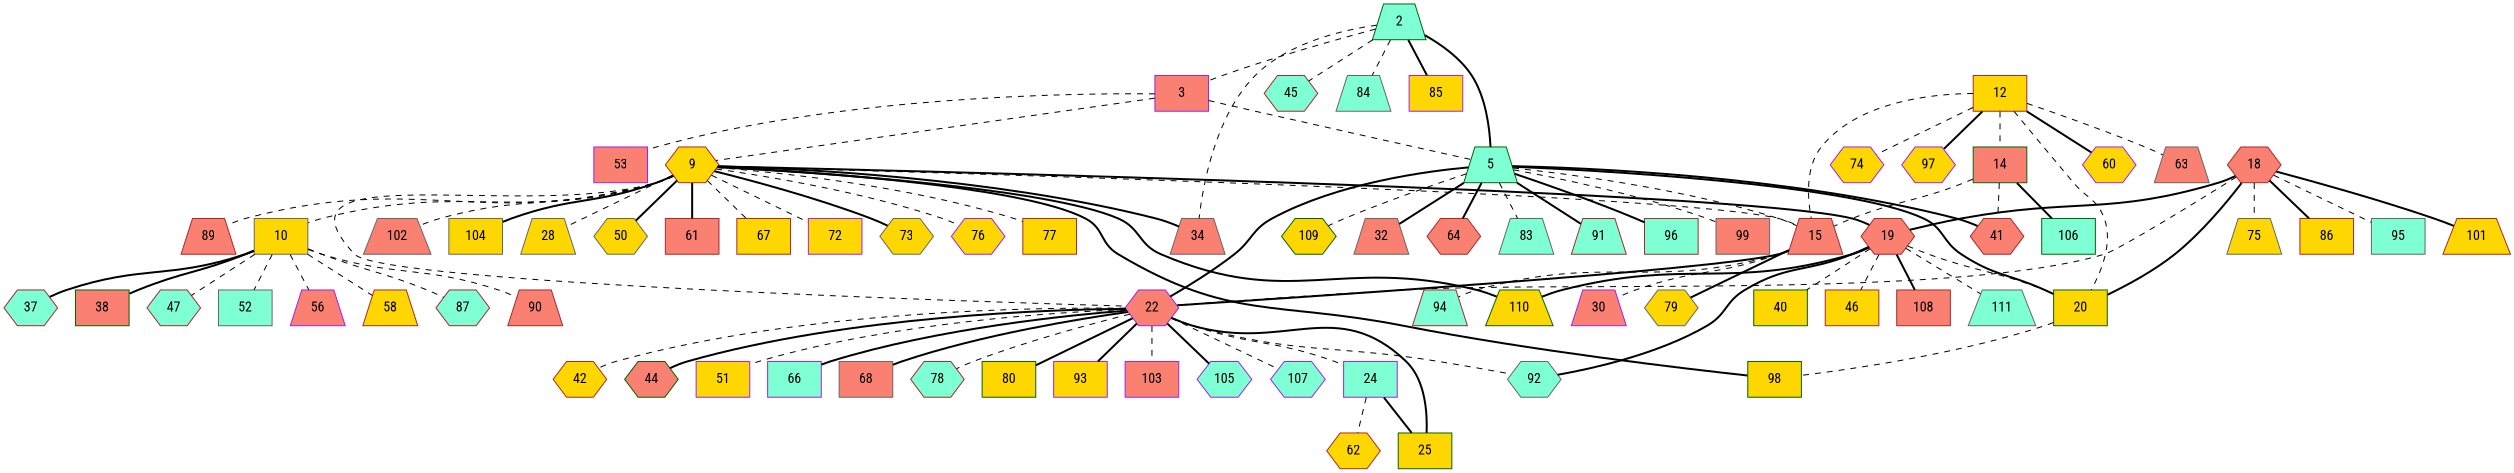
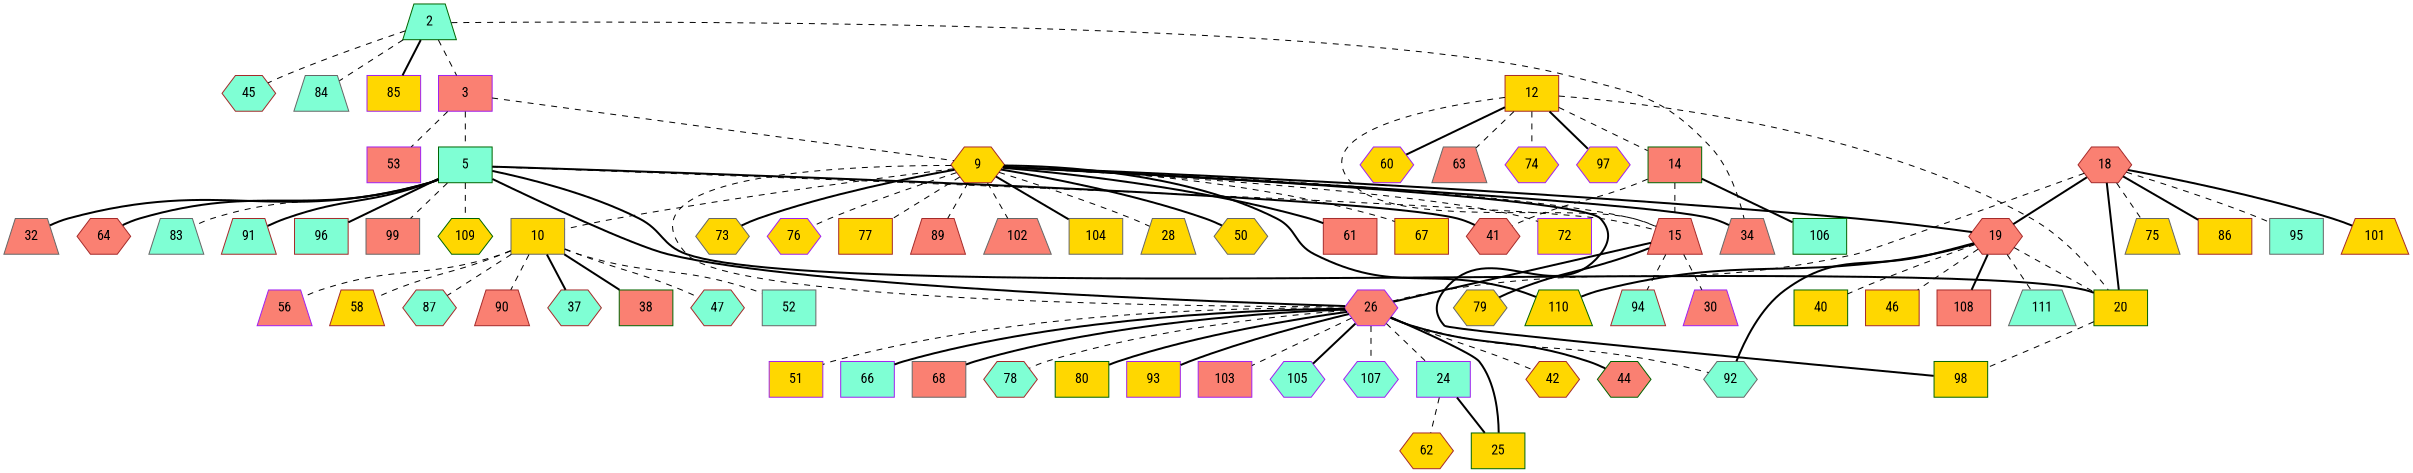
edge "2" -- "5": removed
node "5": shape trapezium -> box
node "22": label "22" -> "26"
